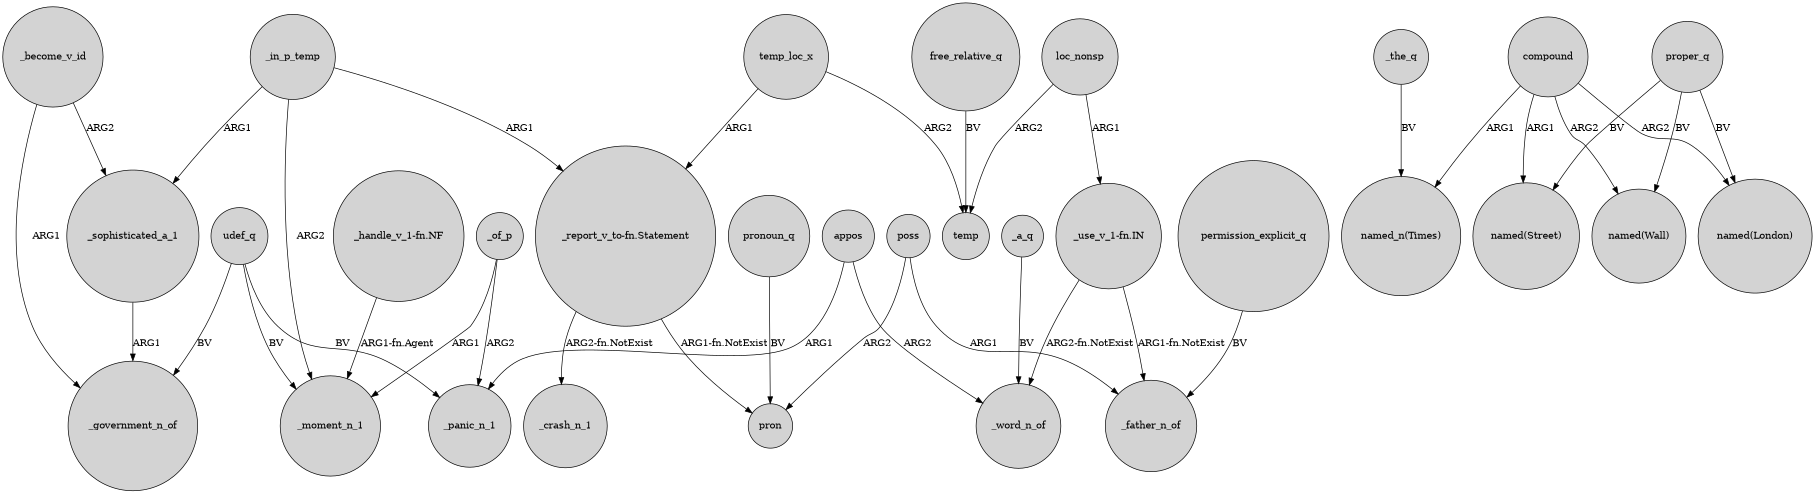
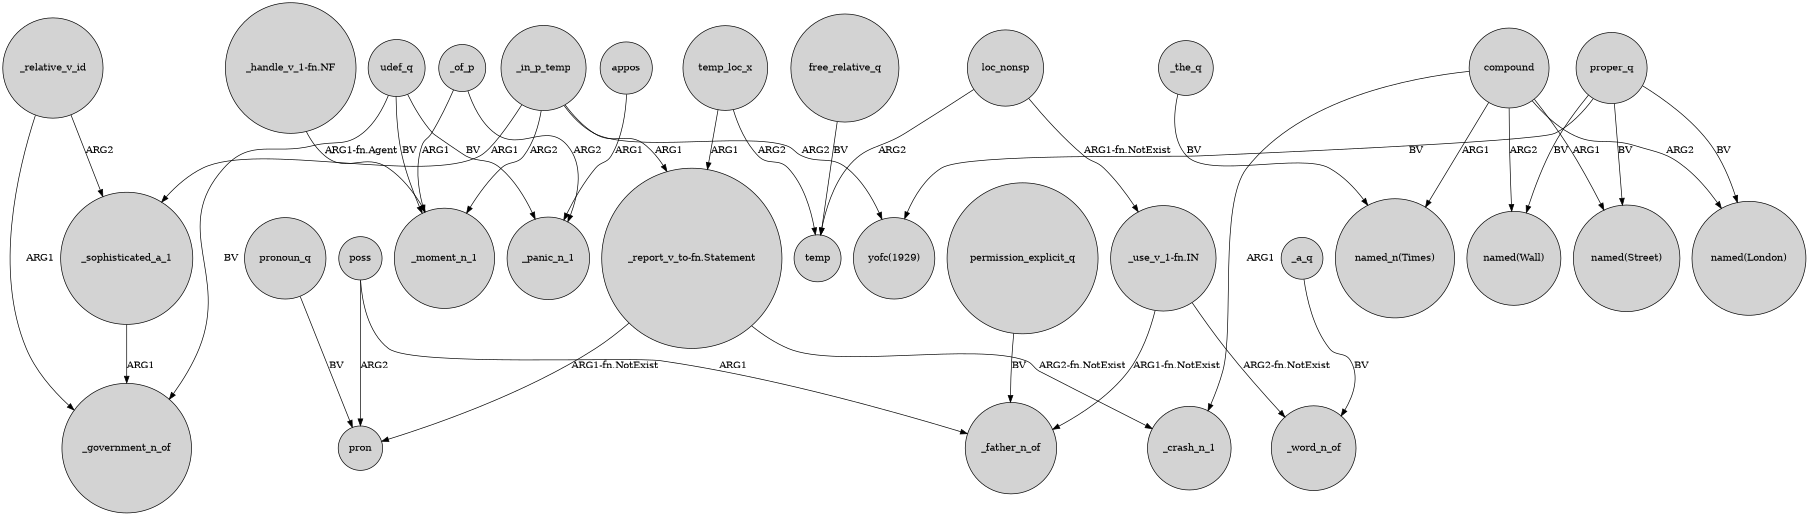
node "_become_v_id": label "_become_v_id" -> "_relative_v_id"
edge "loc_nonsp" -> "_use_v_1-fn.IN": label "ARG1" -> "ARG1-fn.NotExist"
edge "compound" -> "_crash_n_1": added, label "ARG1"
node "yofc(1929)": added
edge "appos" -> "_word_n_of": removed, label "ARG2"
